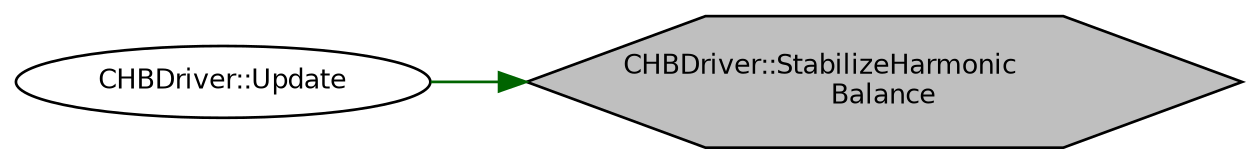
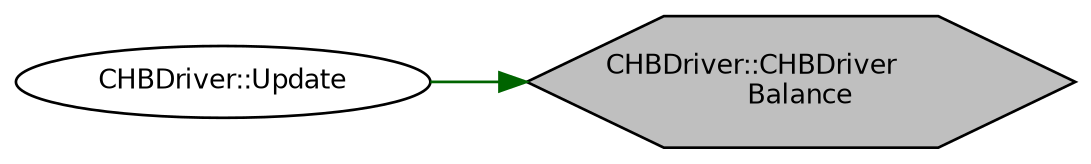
node "CHBDriver::StabilizeHarmonic Balance": label "CHBDriver::StabilizeHarmonic Balance" -> "CHBDriver::CHBDriver Balance"
